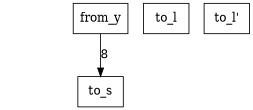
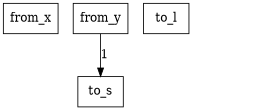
node "from_x": added
node "to_l'": removed
edge "from_y" -> "to_s": label "8" -> "1"
